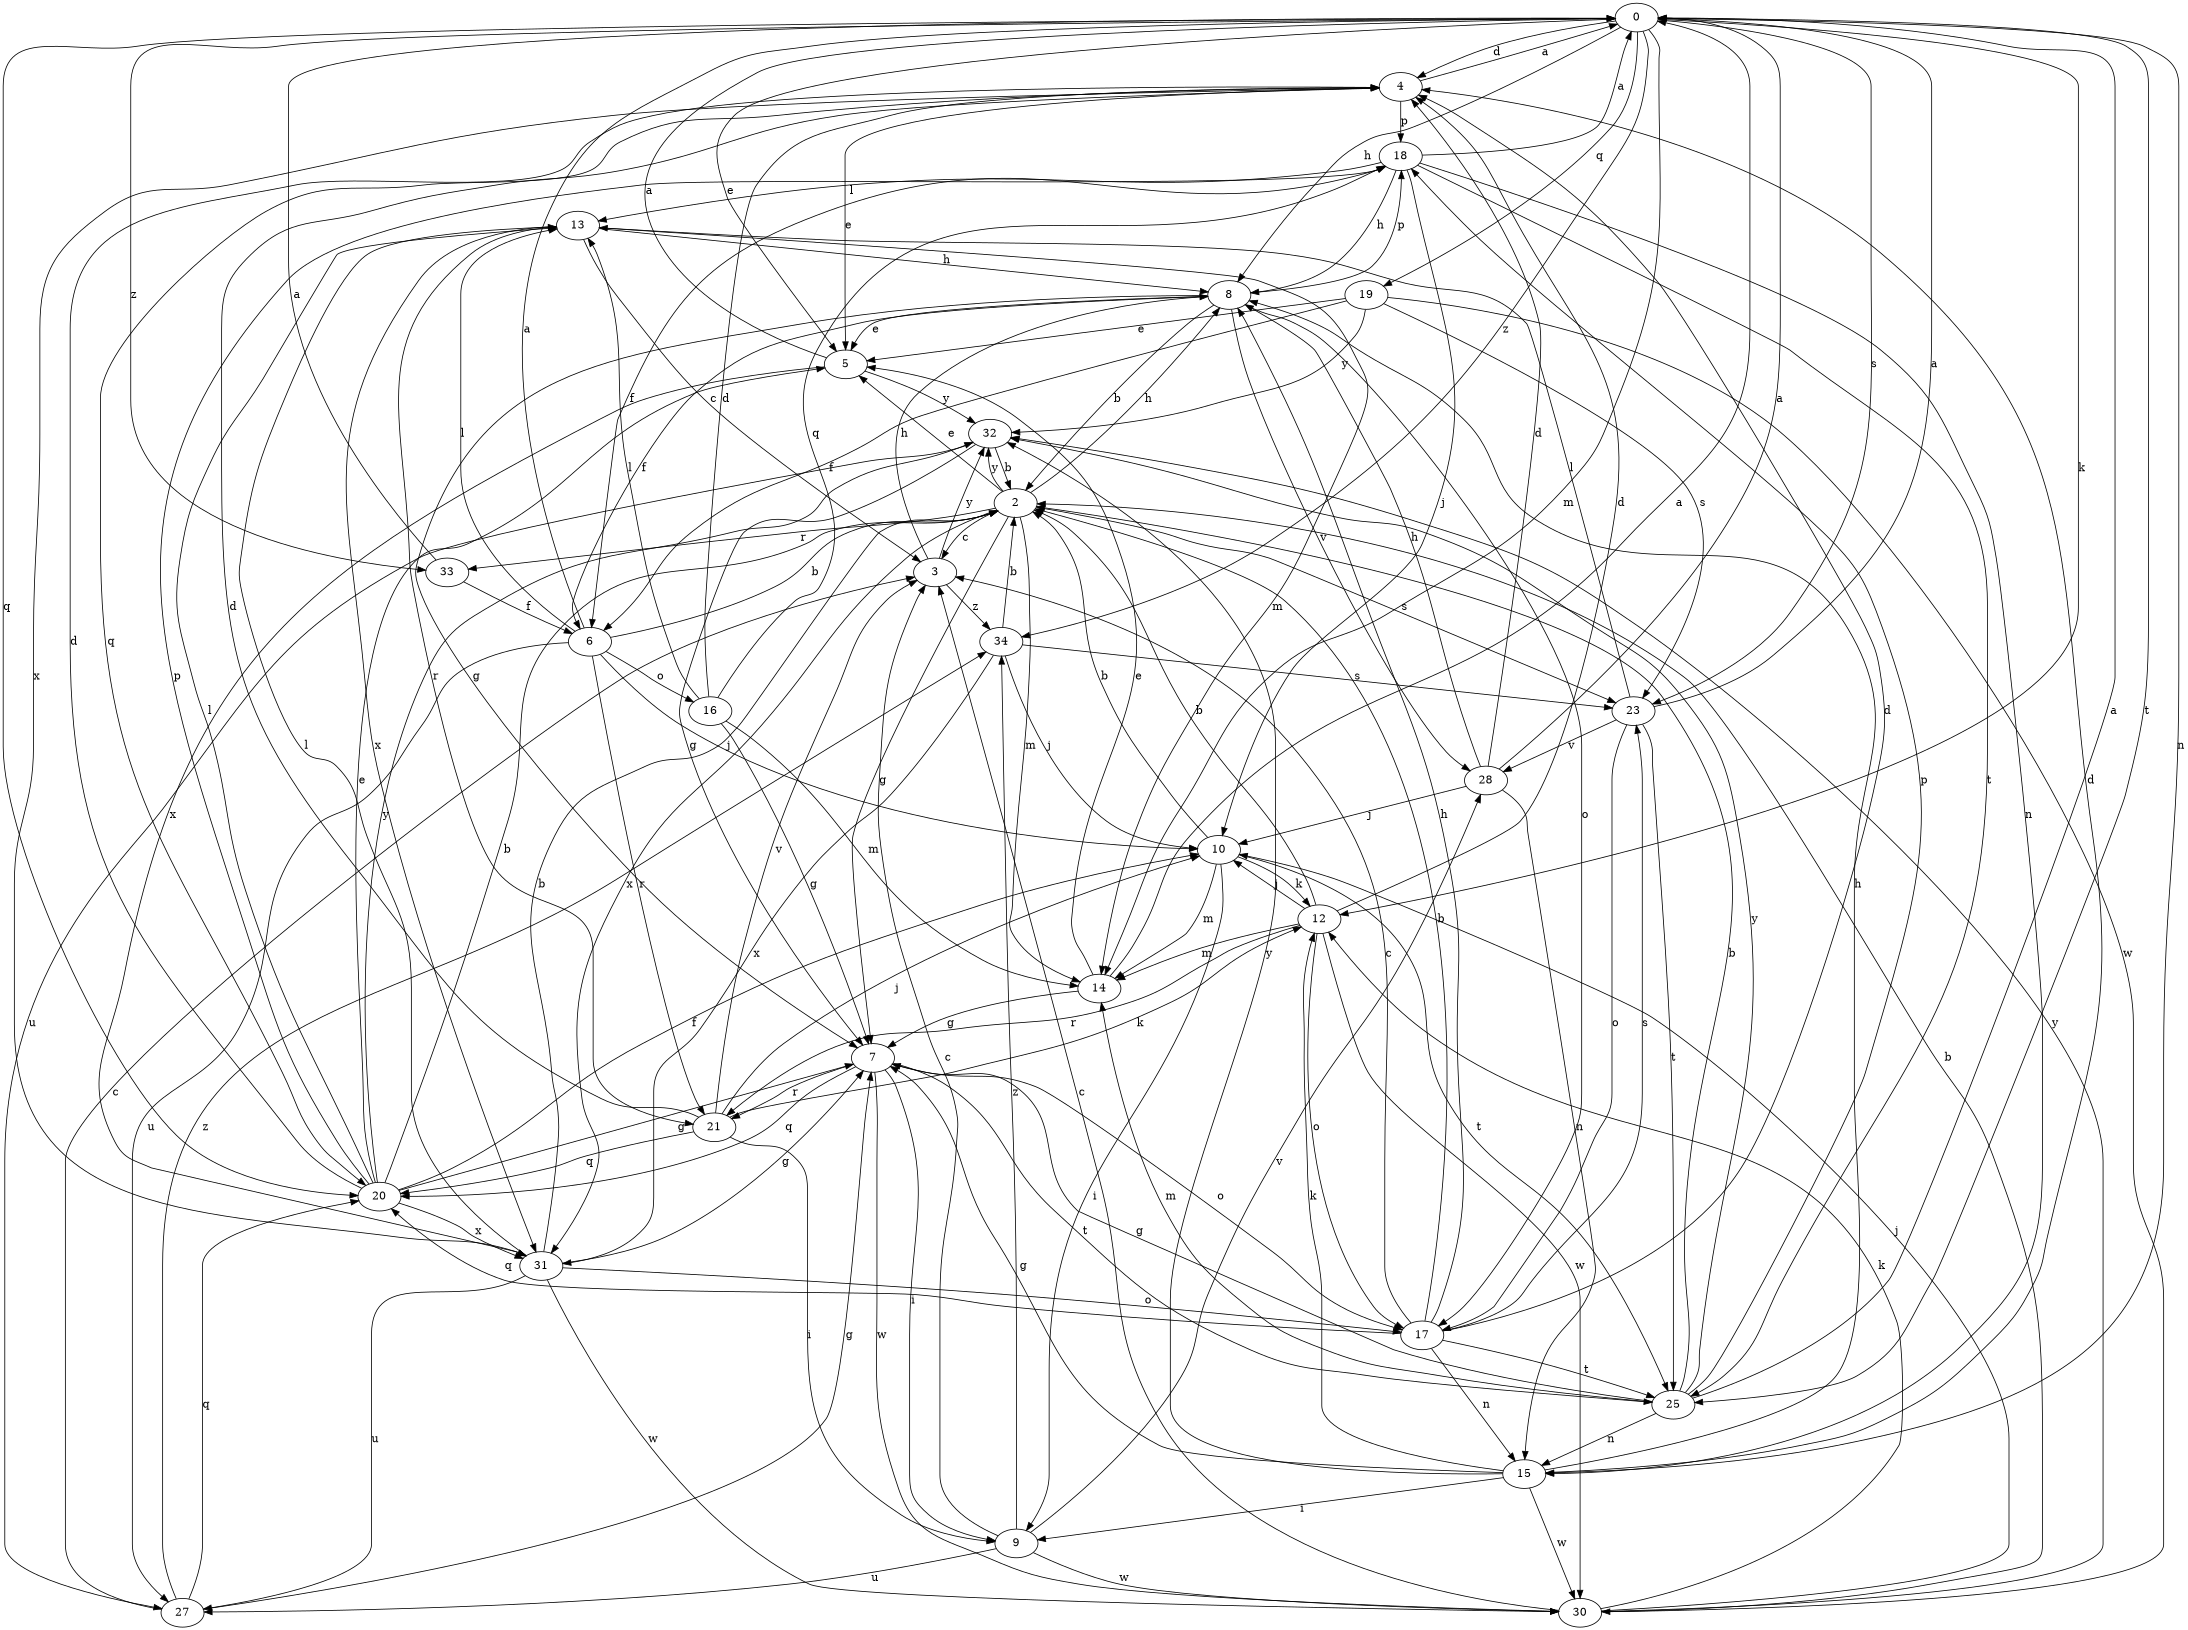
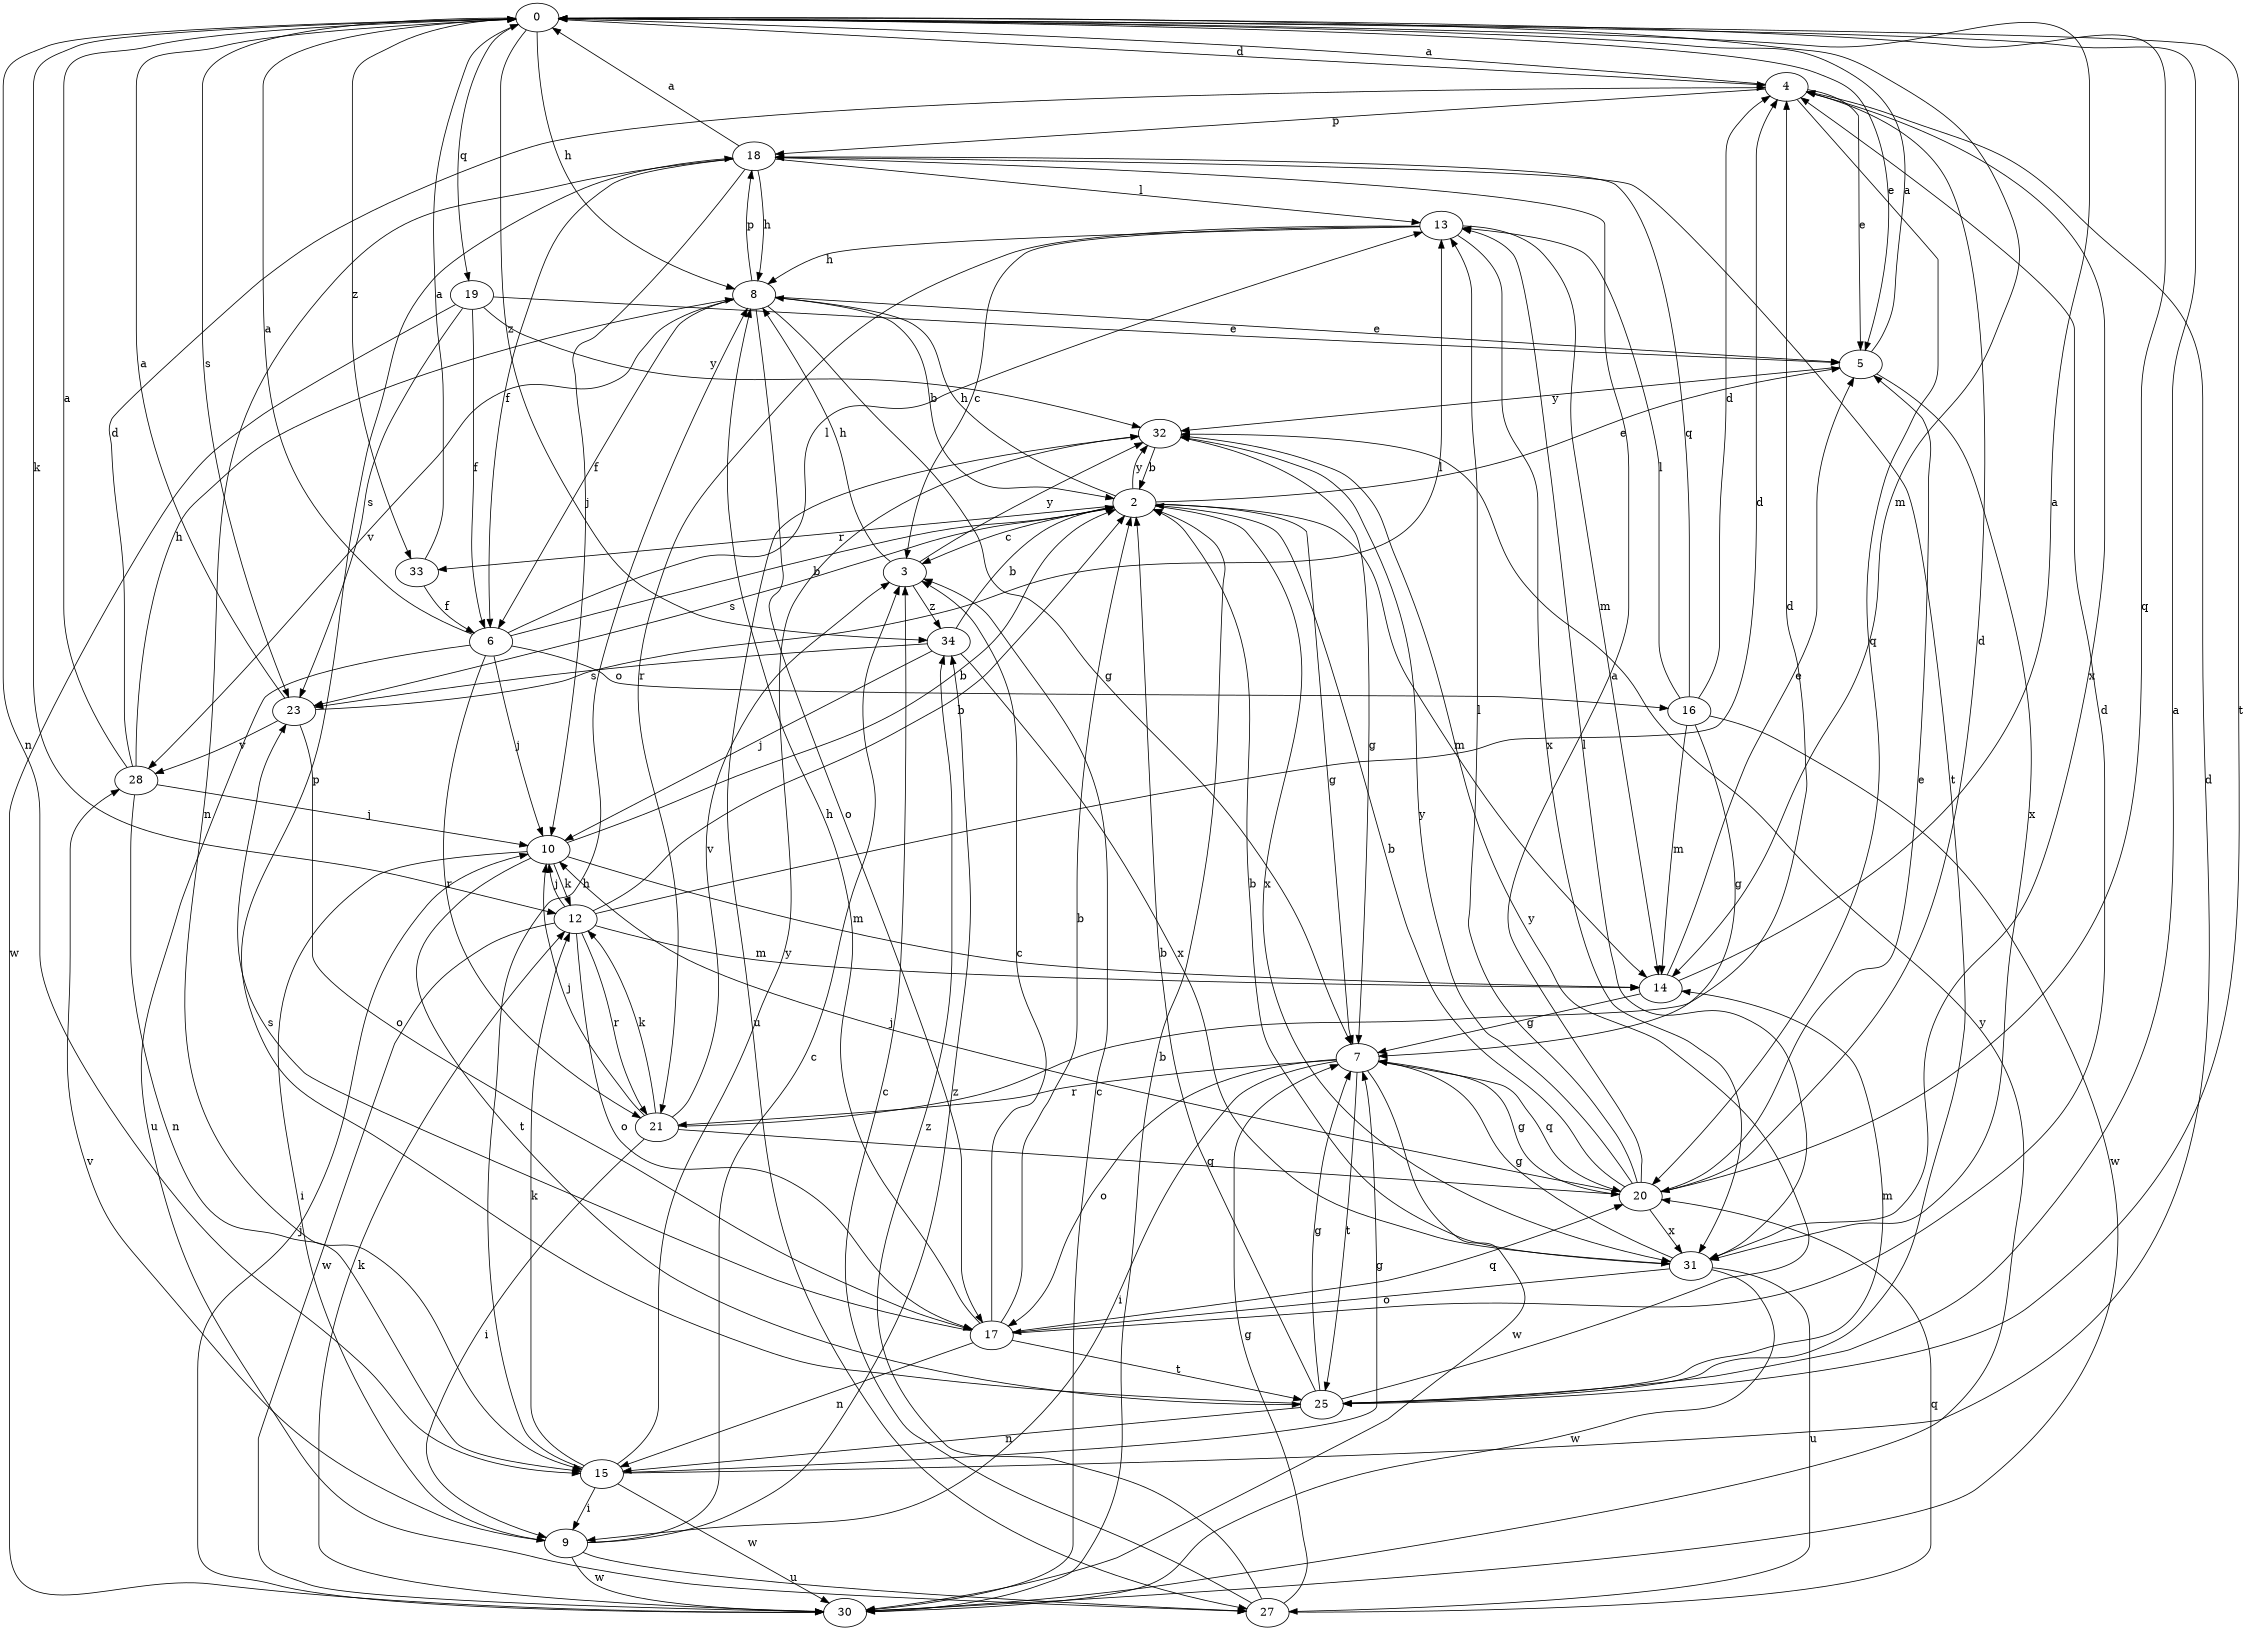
edge "20" -> "18": label "p" -> "a"
edge "20" -> "10": label "f" -> "j"
edge "23" -> "25": removed, label "t"
edge "16" -> "30": added, label "w"
